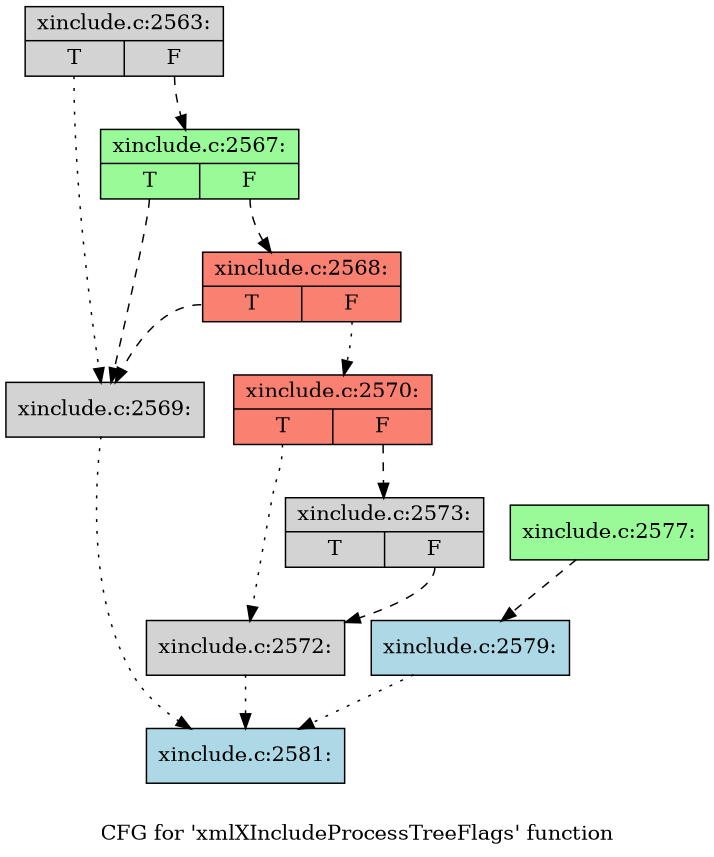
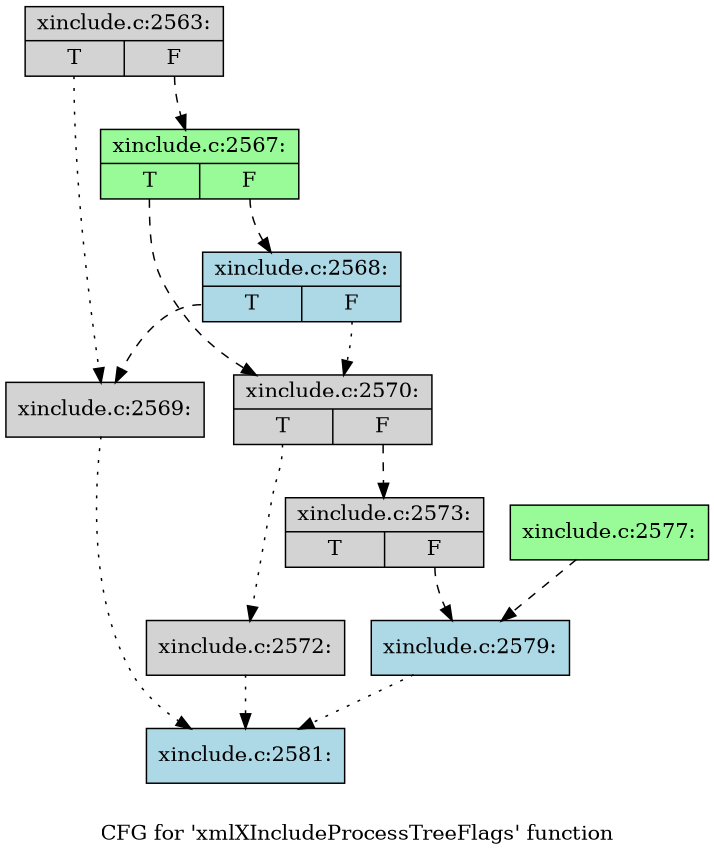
edge "xinclude.c:2567:" -> "xinclude.c:2569:": now "xinclude.c:2567:" -> "xinclude.c:2570:"
node "xinclude.c:2568:": fillcolor salmon -> lightblue
node "xinclude.c:2570:": fillcolor salmon -> lightgrey
edge "xinclude.c:2573:" -> "xinclude.c:2572:": now "xinclude.c:2573:" -> "xinclude.c:2579:"
